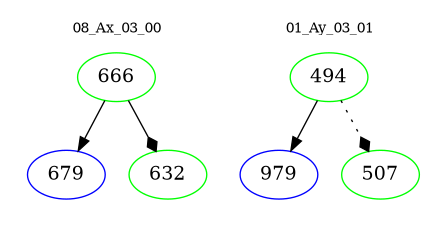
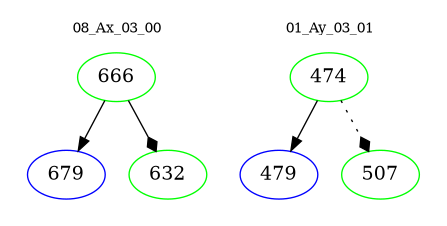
node "494": label "494" -> "474"
node "979": label "979" -> "479"
